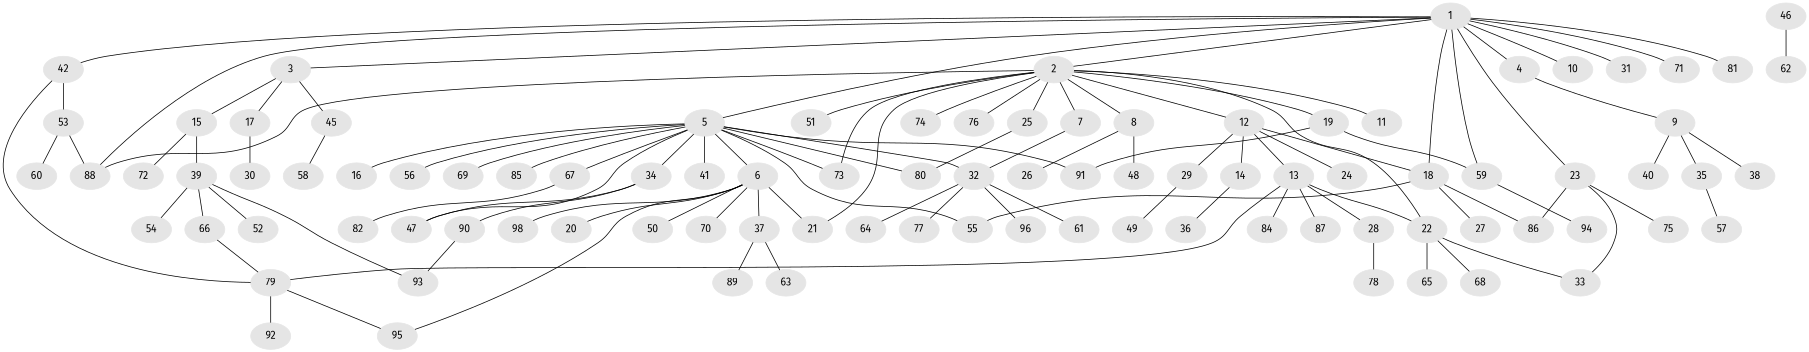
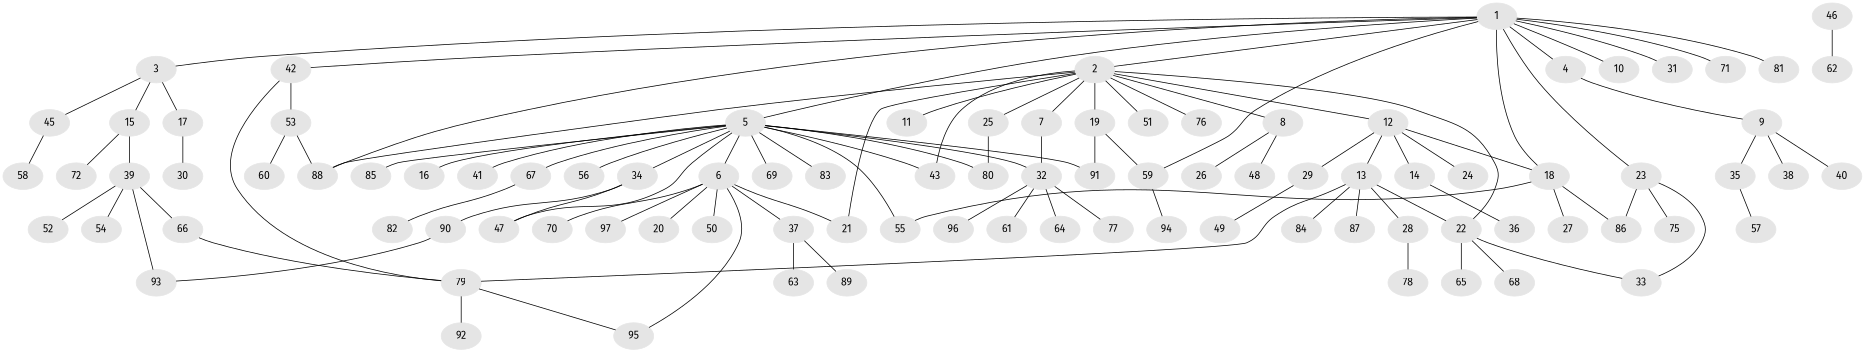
node "74": removed
node "83": added
node "73": label "73" -> "43"
node "98": label "98" -> "97"
